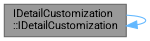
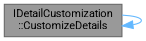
node "IDetailCustomization ::IDetailCustomization": label "IDetailCustomization ::IDetailCustomization" -> "IDetailCustomization ::CustomizeDetails"
